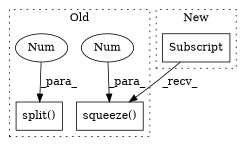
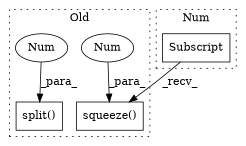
cluster "New": label "New" -> "Num"
